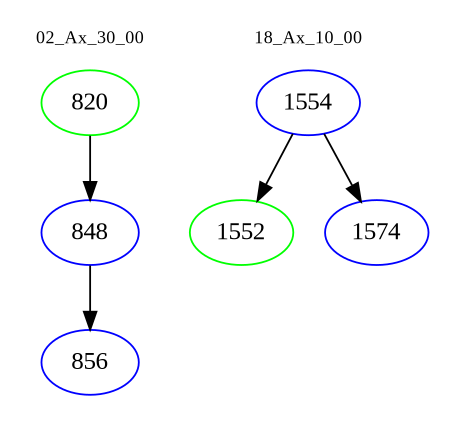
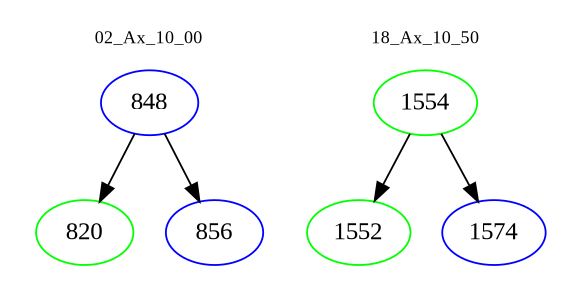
cluster "02_Ax_30_00": label "02_Ax_30_00" -> "02_Ax_10_00"
cluster "18_Ax_10_00": label "18_Ax_10_00" -> "18_Ax_10_50"
node "1554": color blue -> green
edge "820" -> "848": reversed
